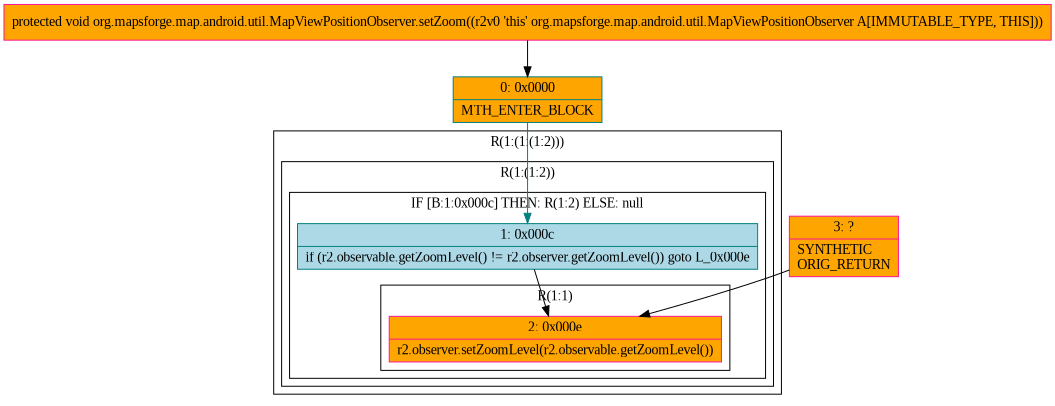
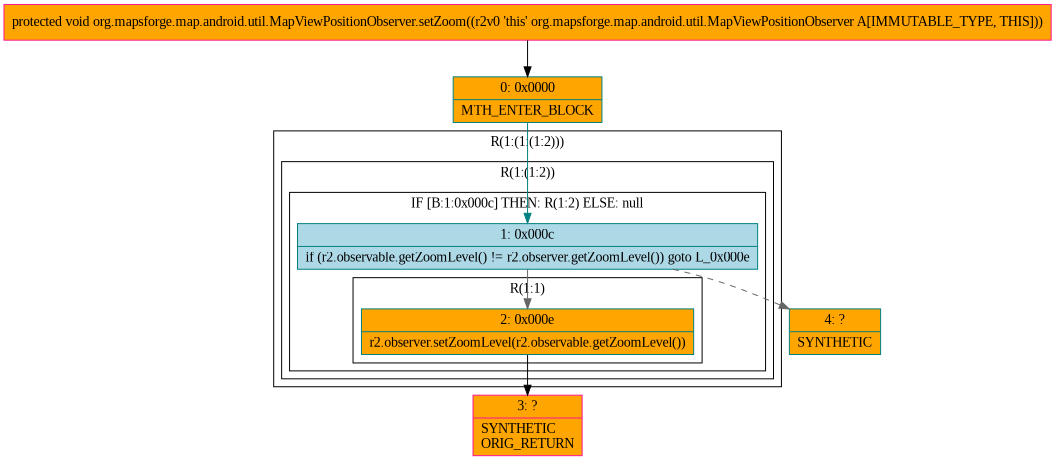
edge "1: 0x000c" -> "2: 0x000e": color black -> gray40
edge "3: ?" -> "2: 0x000e": reversed
node "4: ?": added
node "2: 0x000e": color deeppink -> teal
